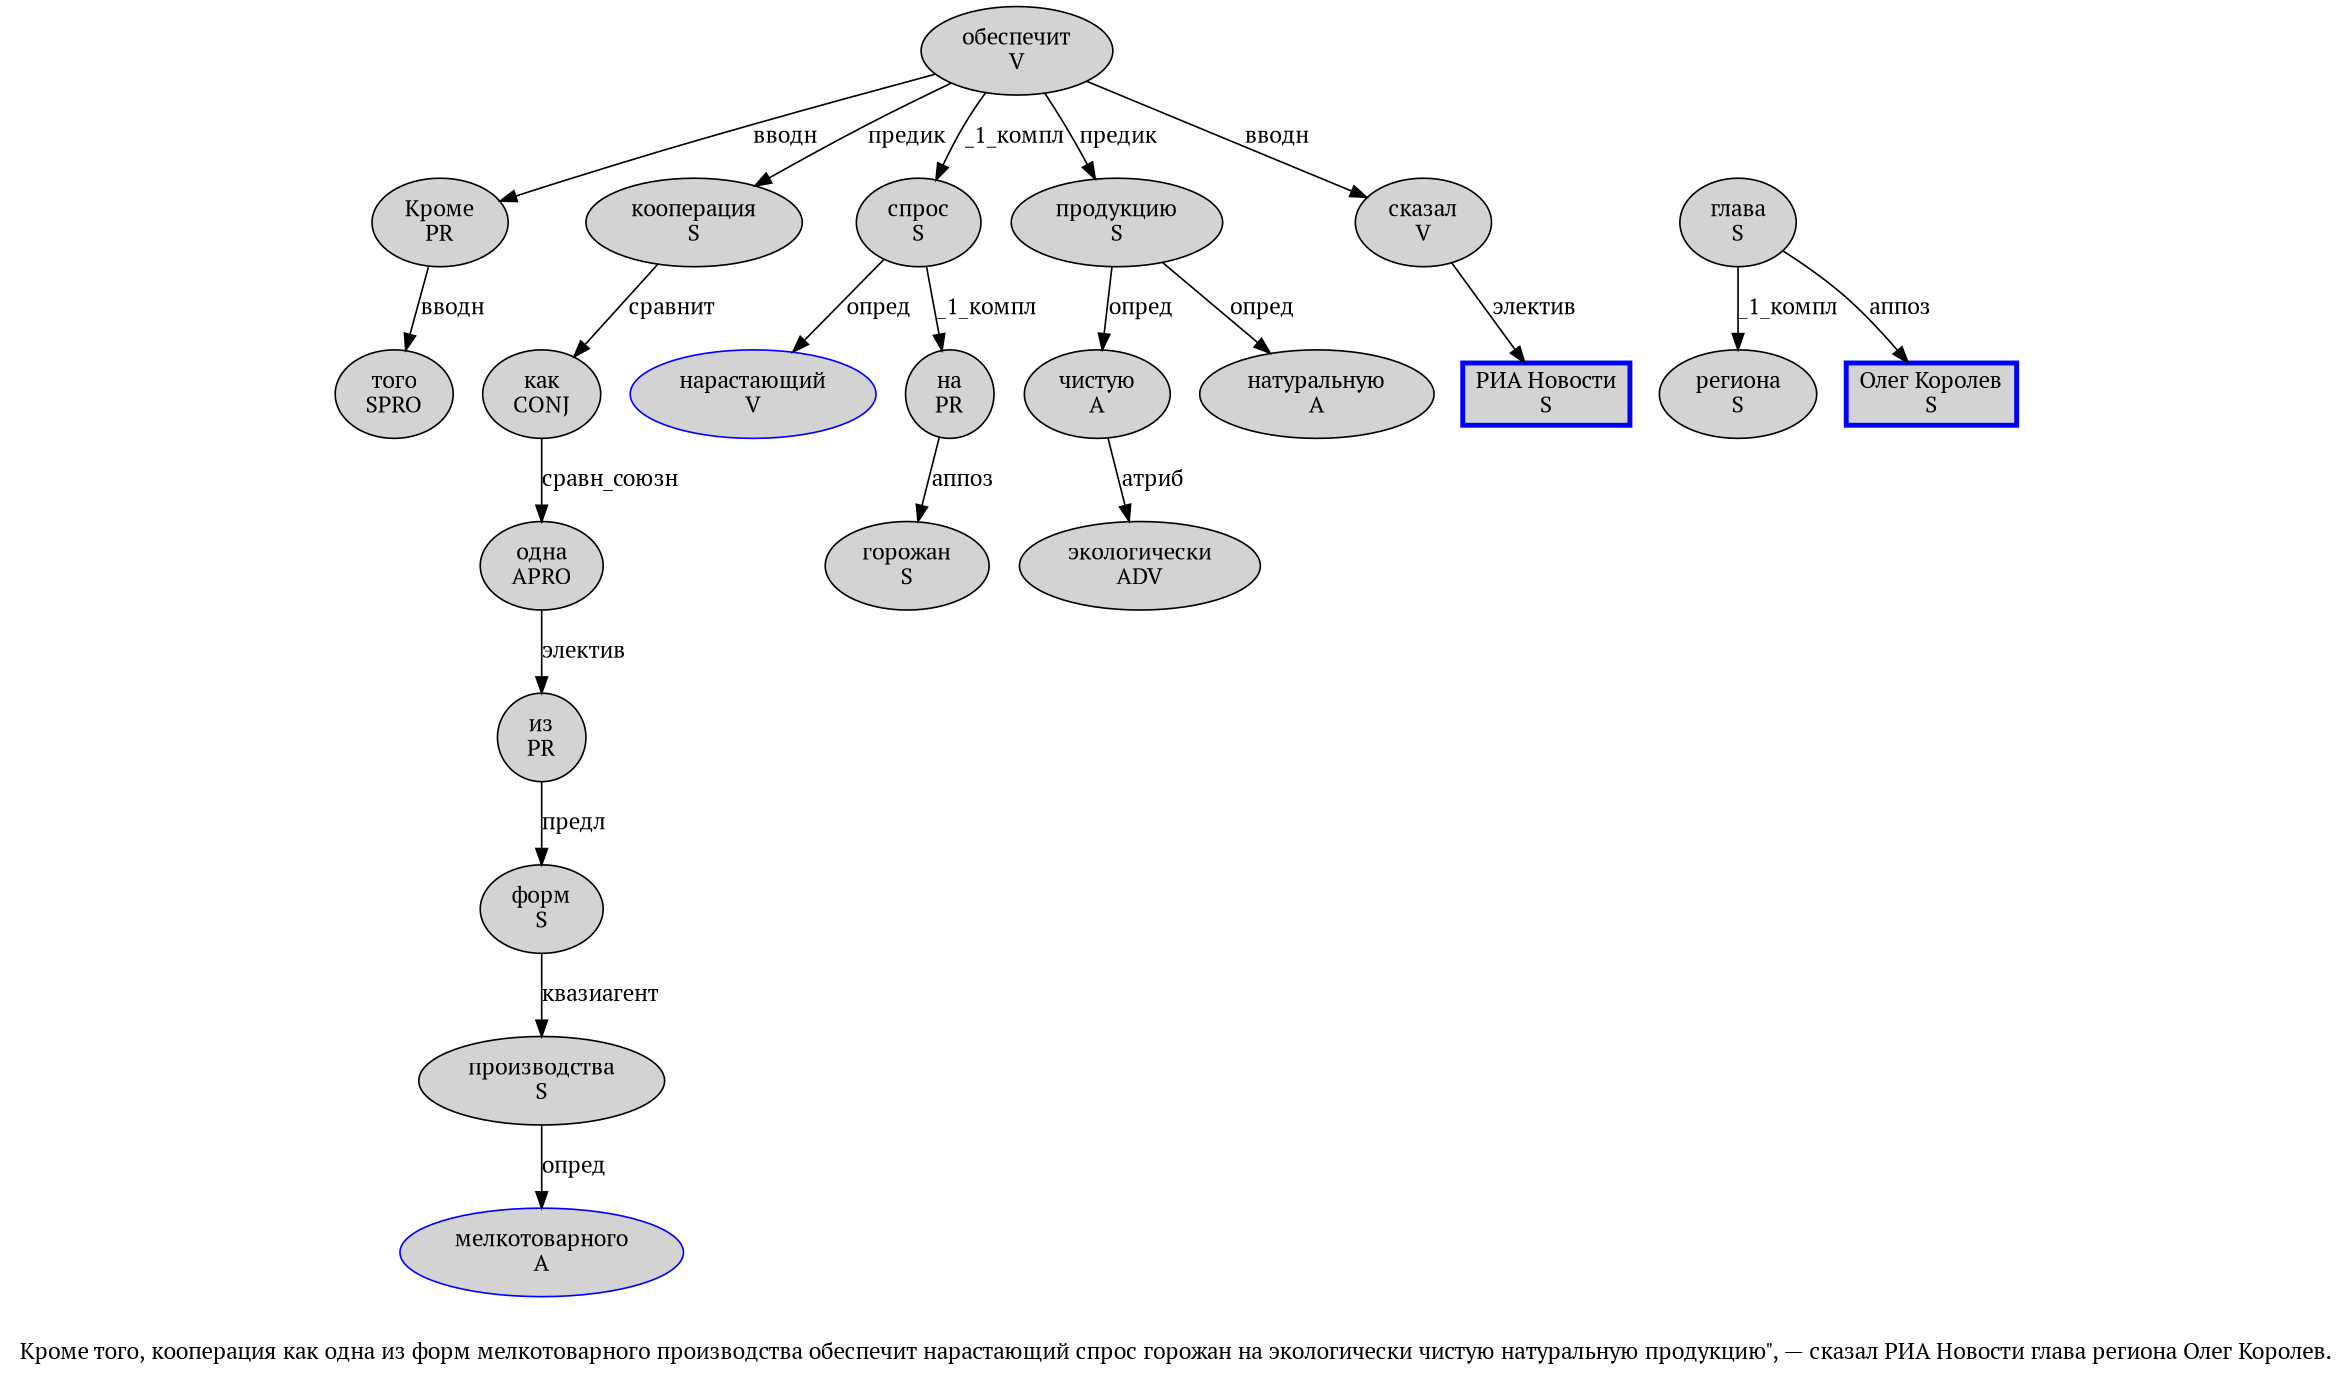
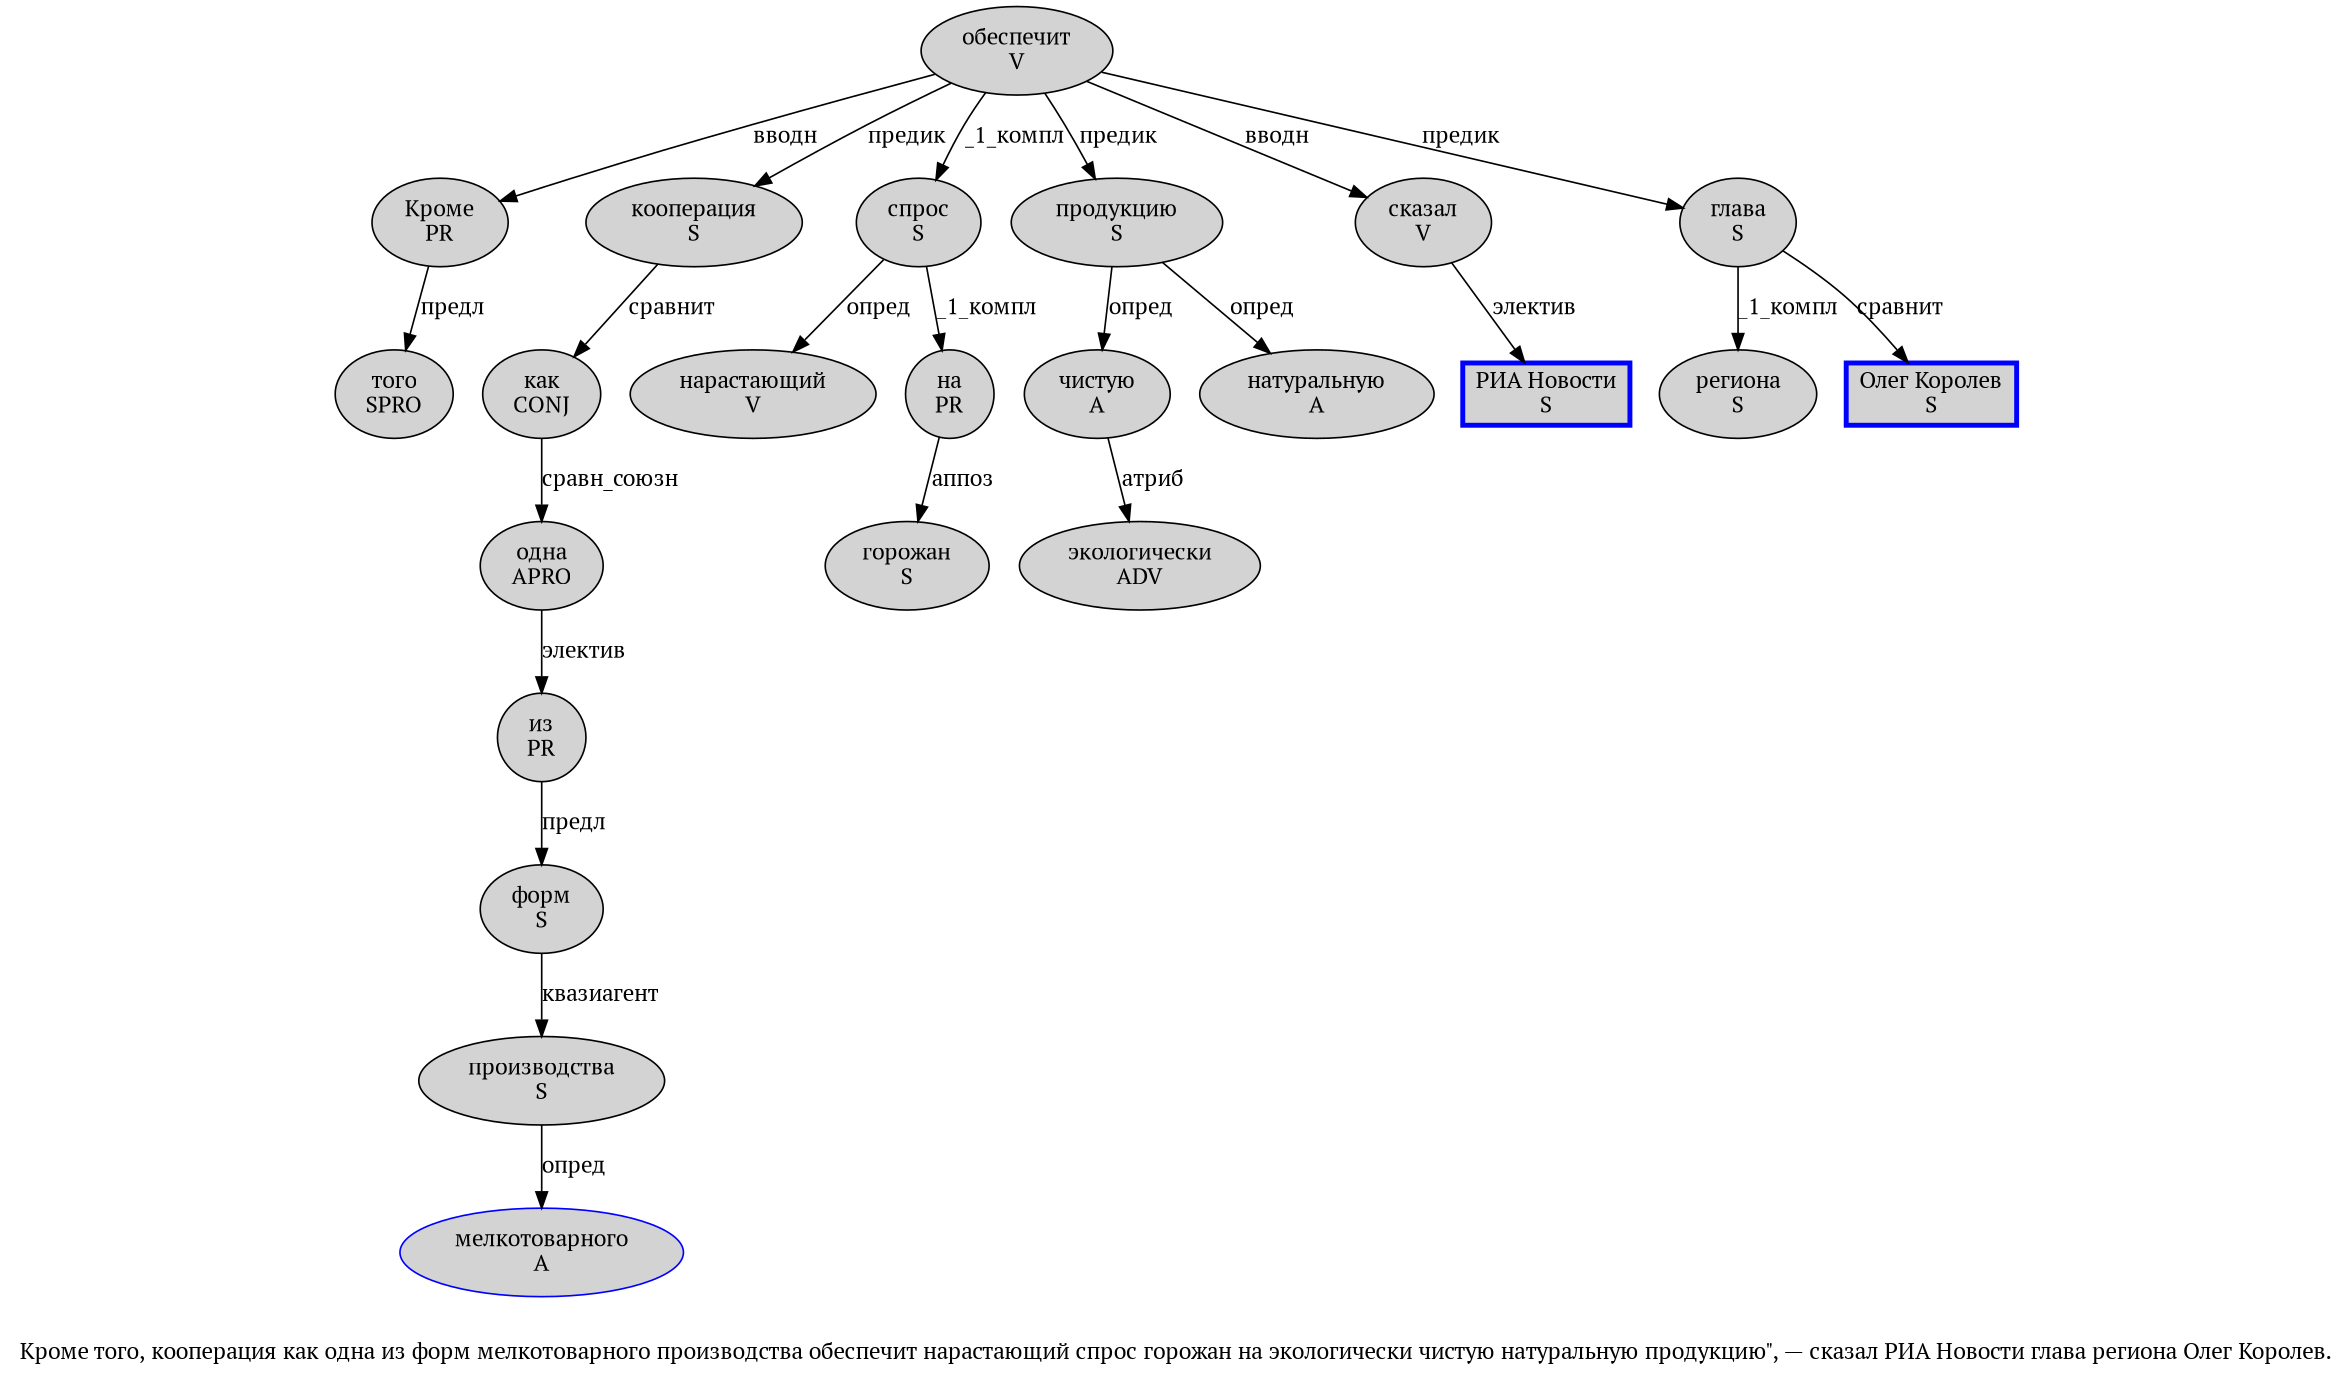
edge "обеспечит V" -> "глава S": added, label "предик"
edge "Кроме PR" -> "того SPRO": label "вводн" -> "предл"
edge "глава S" -> "Олег Королев S": label "аппоз" -> "сравнит"
node "нарастающий V": color blue -> black
